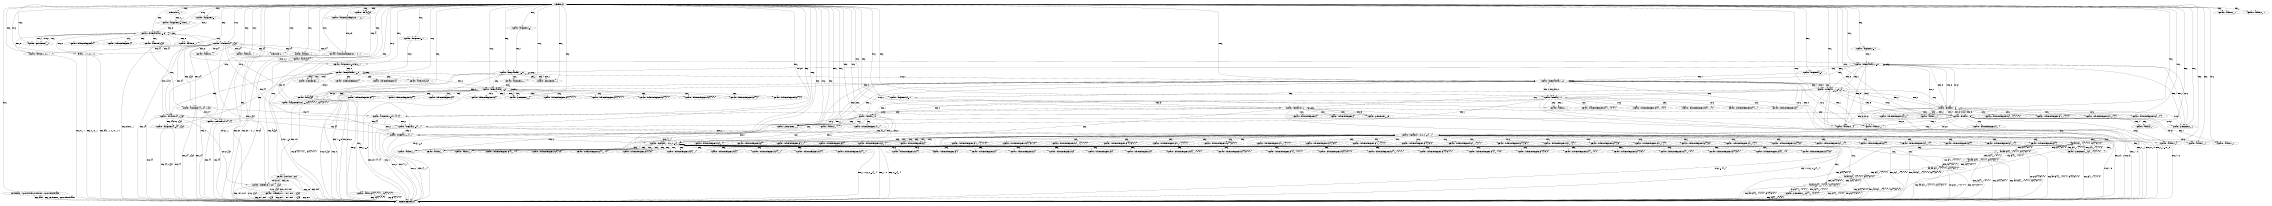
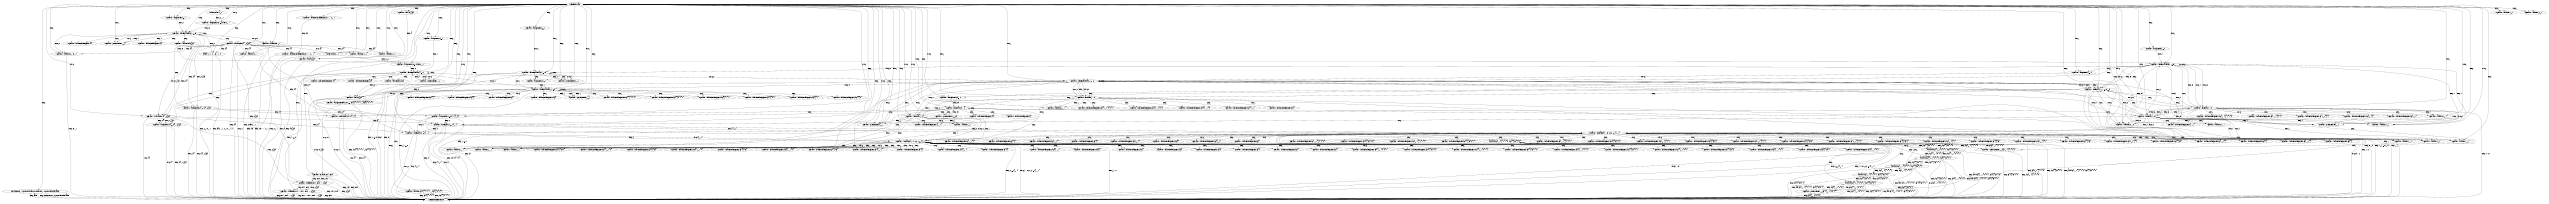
node "(METHOD,res)": label "(METHOD,res)" -> "(METHOD,main)"
edge "(<operator>.lessThan,ch < 2)" -> "(<operator>.conditional,ch ? s[i] : t[j])": added, label "CDG:"
edge "(add,add(dp[i][j + 1][0][1][1], dp[i][j][ch][1][0]))" -> "(add,add(dp[i + 1][j][1][1][1], dp[i][j][ch][1][1]))": now "(add,add(dp[i + 1][j][1][1][1], dp[i][j][ch][0][1]))" -> "(add,add(dp[i + 1][j][1][1][1], dp[i][j][ch][1][1]))"
